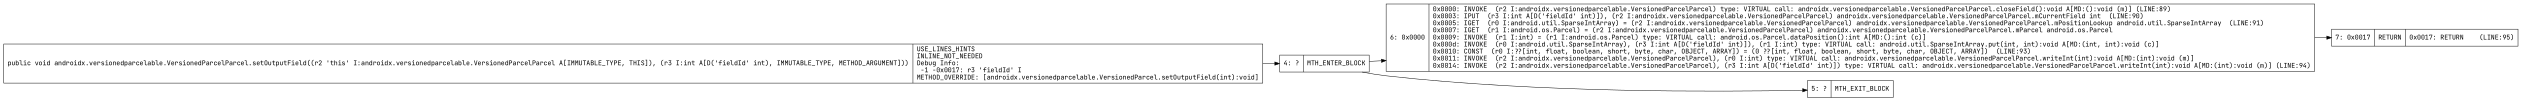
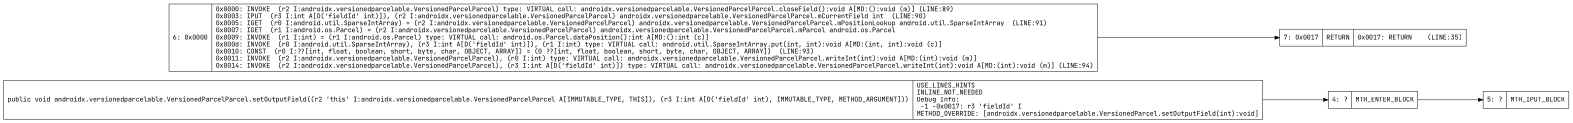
node "7: 0x0017": text "0x0017: RETURN    (LINE:95)" -> "0x0017: RETURN    (LINE:35)"
edge "4: ?" -> "6: 0x0000": removed
node "5: ?": text "MTH_EXIT_BLOCK" -> "MTH_IPUT_BLOCK"
